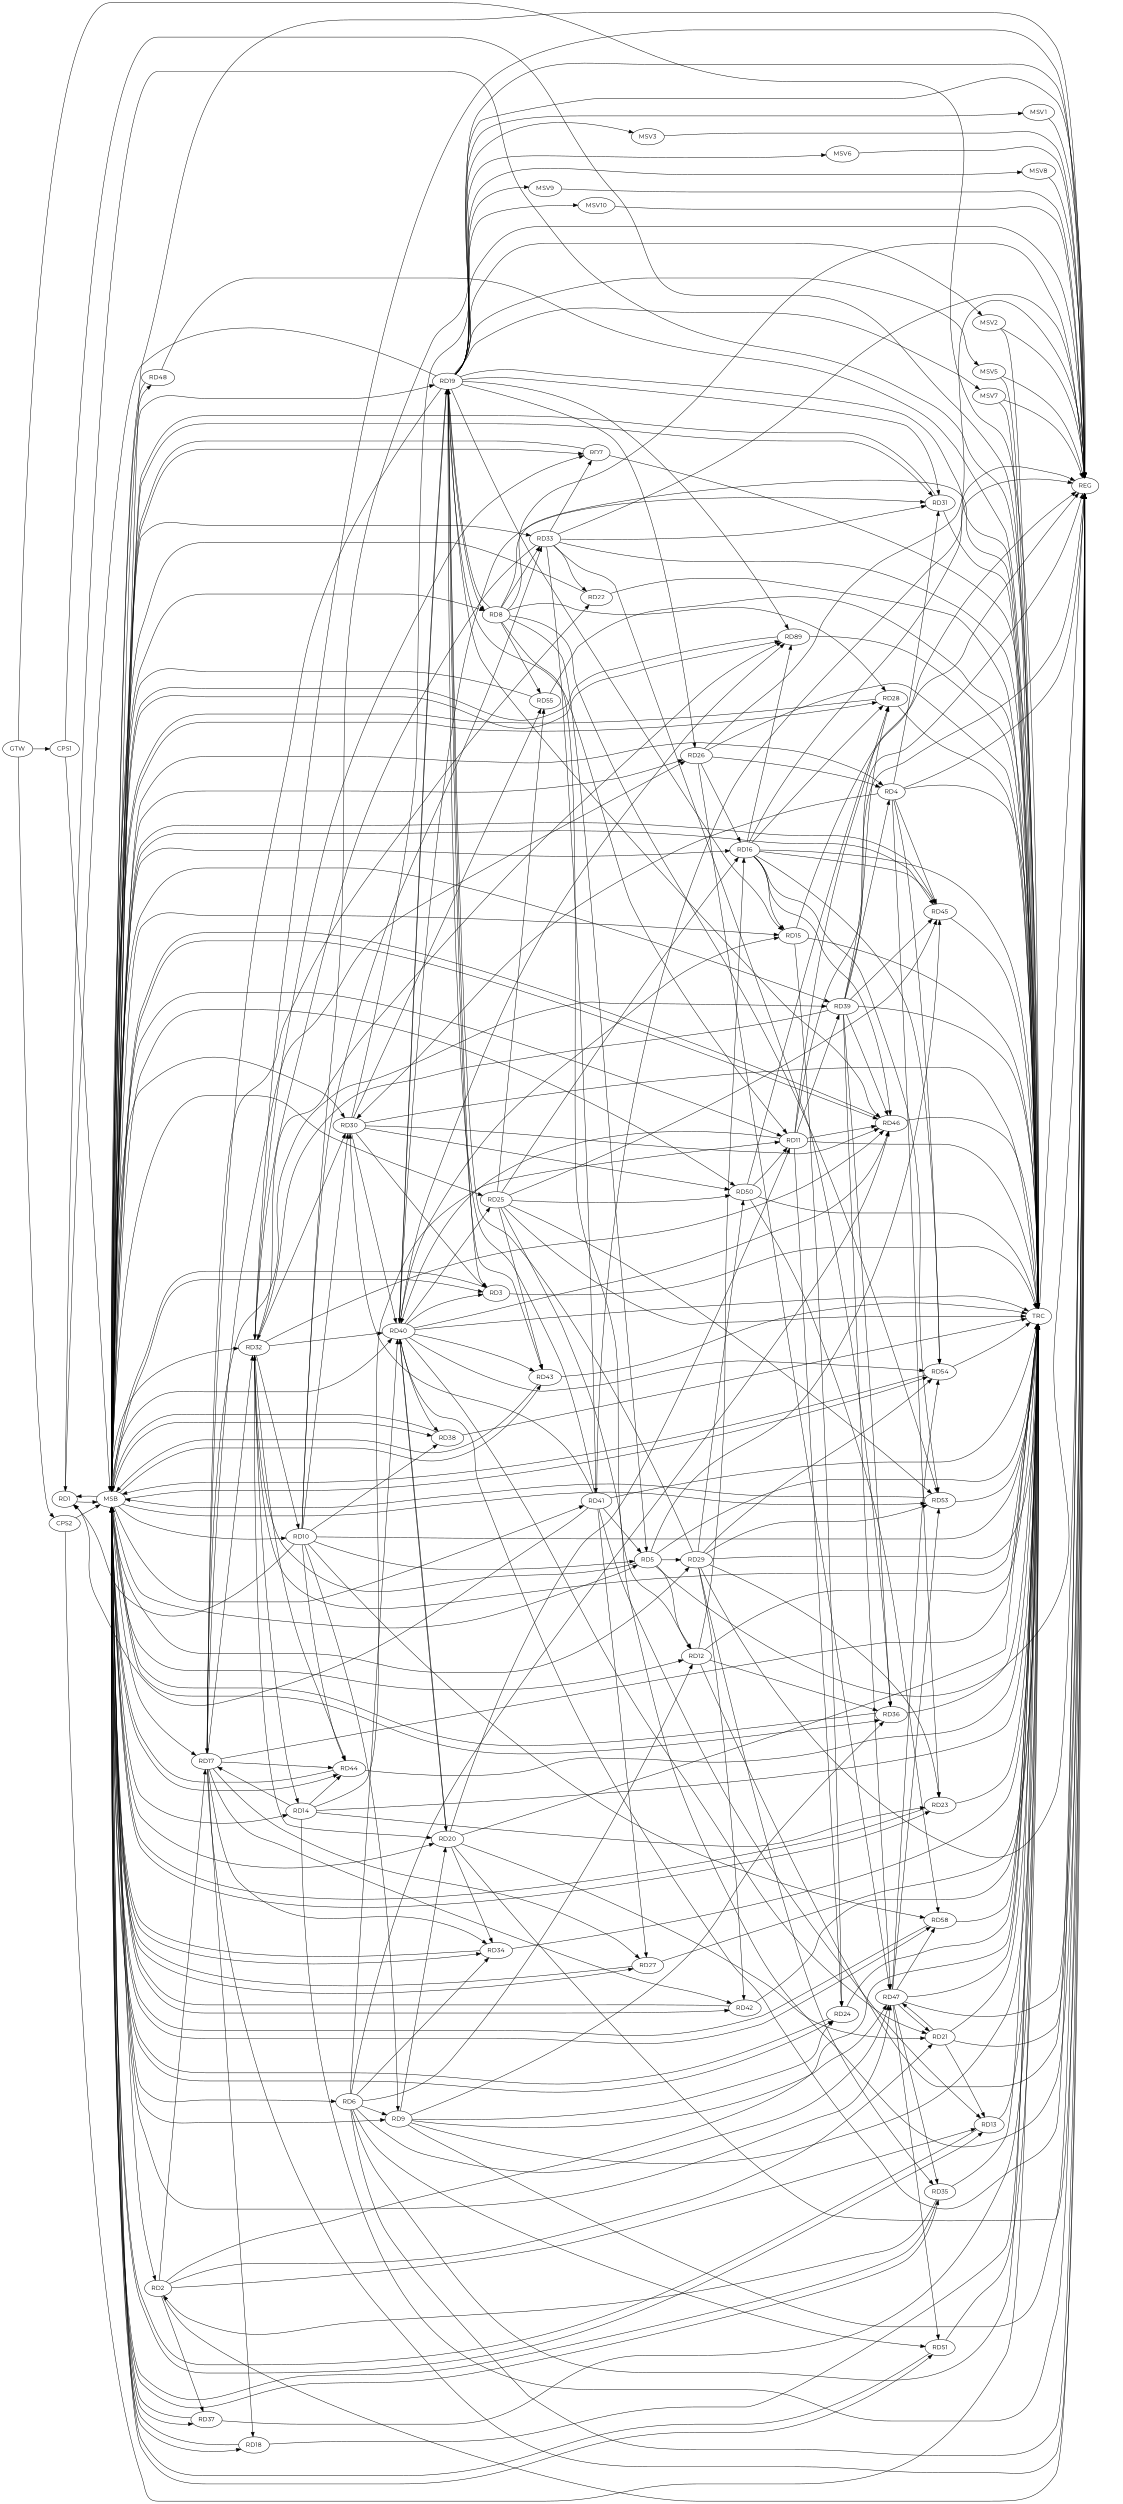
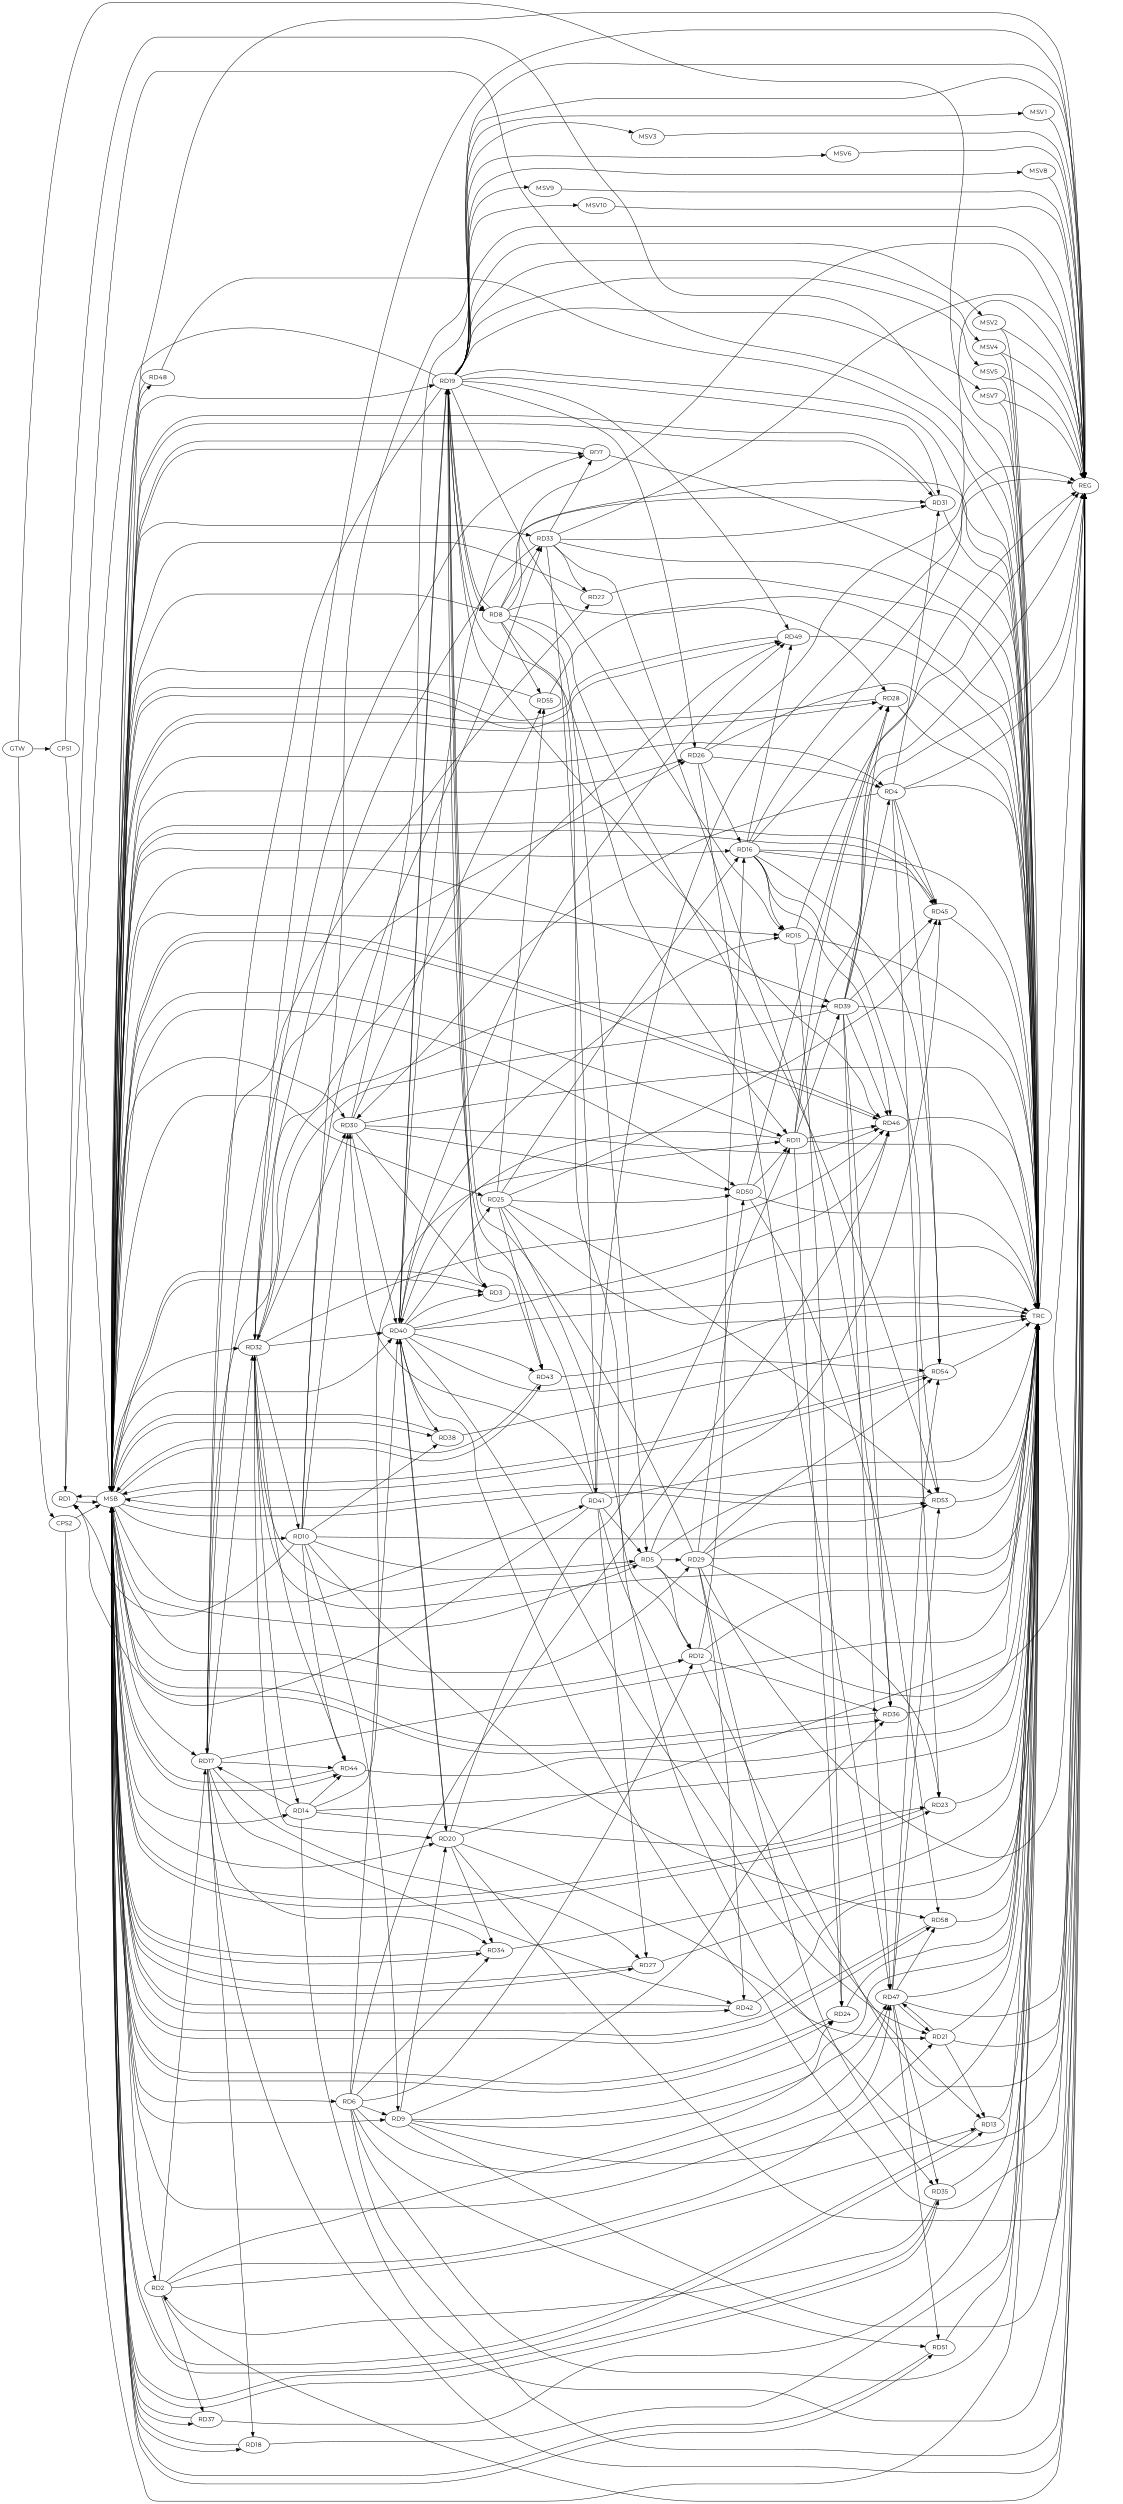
node "MSV4": added
node "RD89": label "RD89" -> "RD49"
